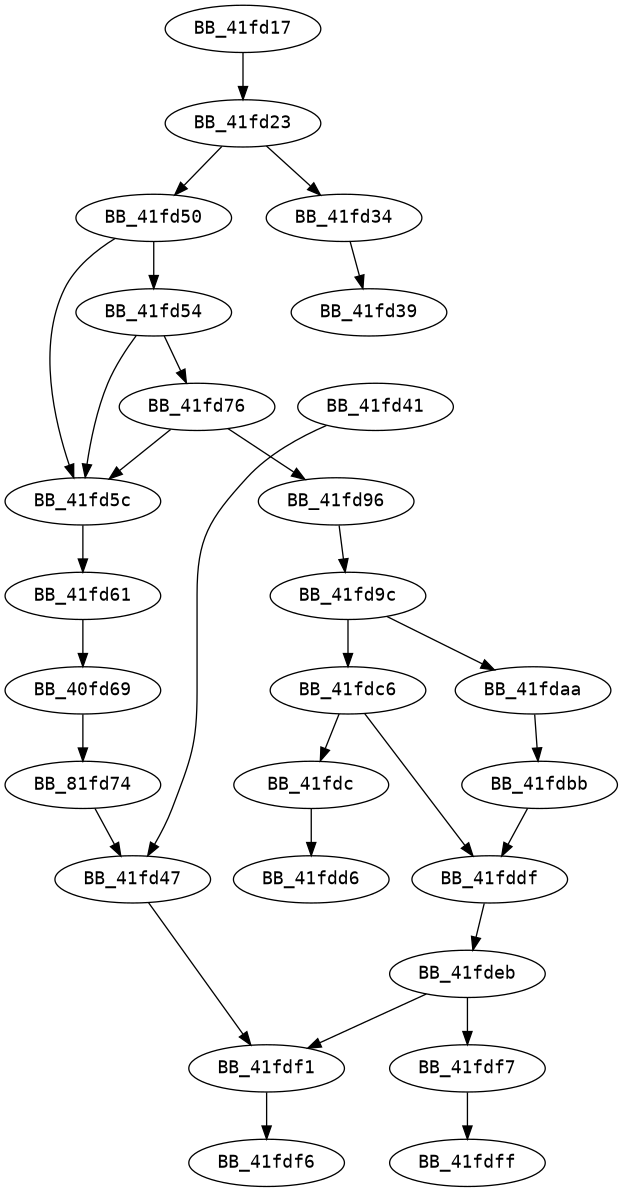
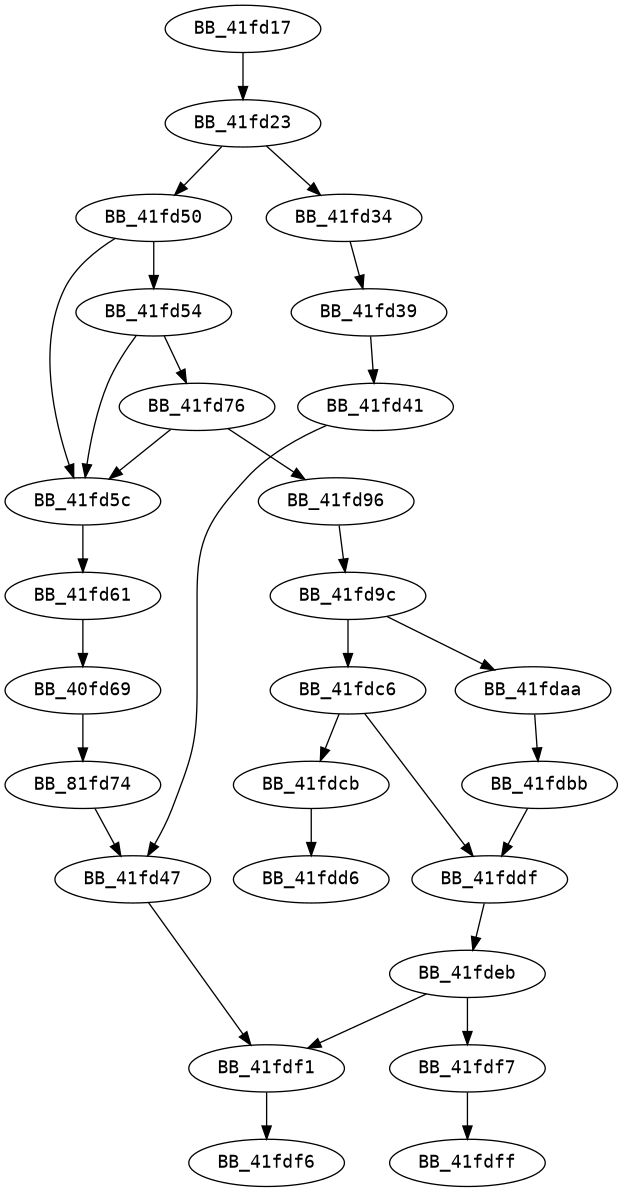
edge "BB_41fd39" -> "BB_41fd41": added
node "BB_41fdc": label "BB_41fdc" -> "BB_41fdcb"
